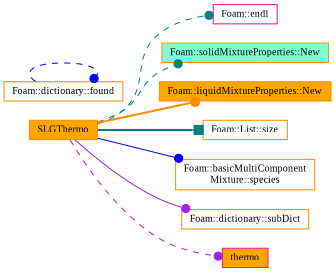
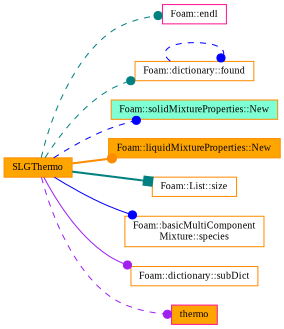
edge "SLGThermo" -> "Foam::solidMixtureProperties::New": color teal -> blue
edge "SLGThermo" -> "Foam::dictionary::found": added
